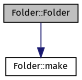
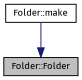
edge "Folder::Folder" -> "Folder::make": reversed
